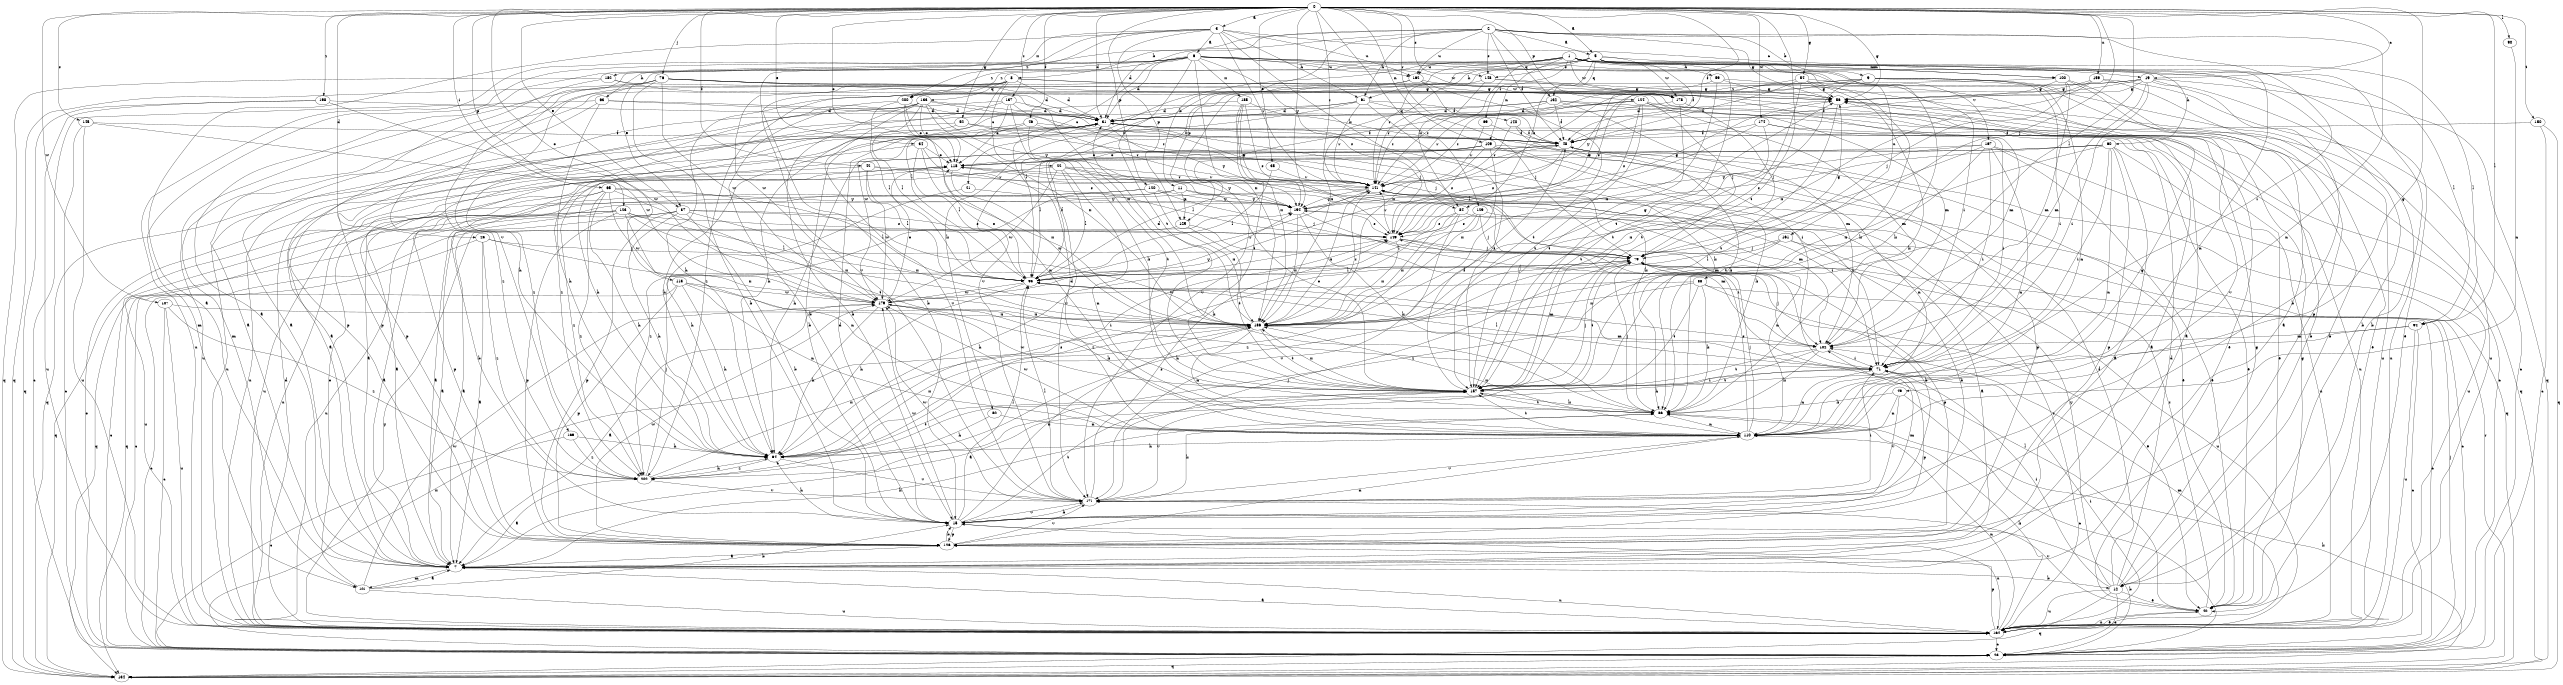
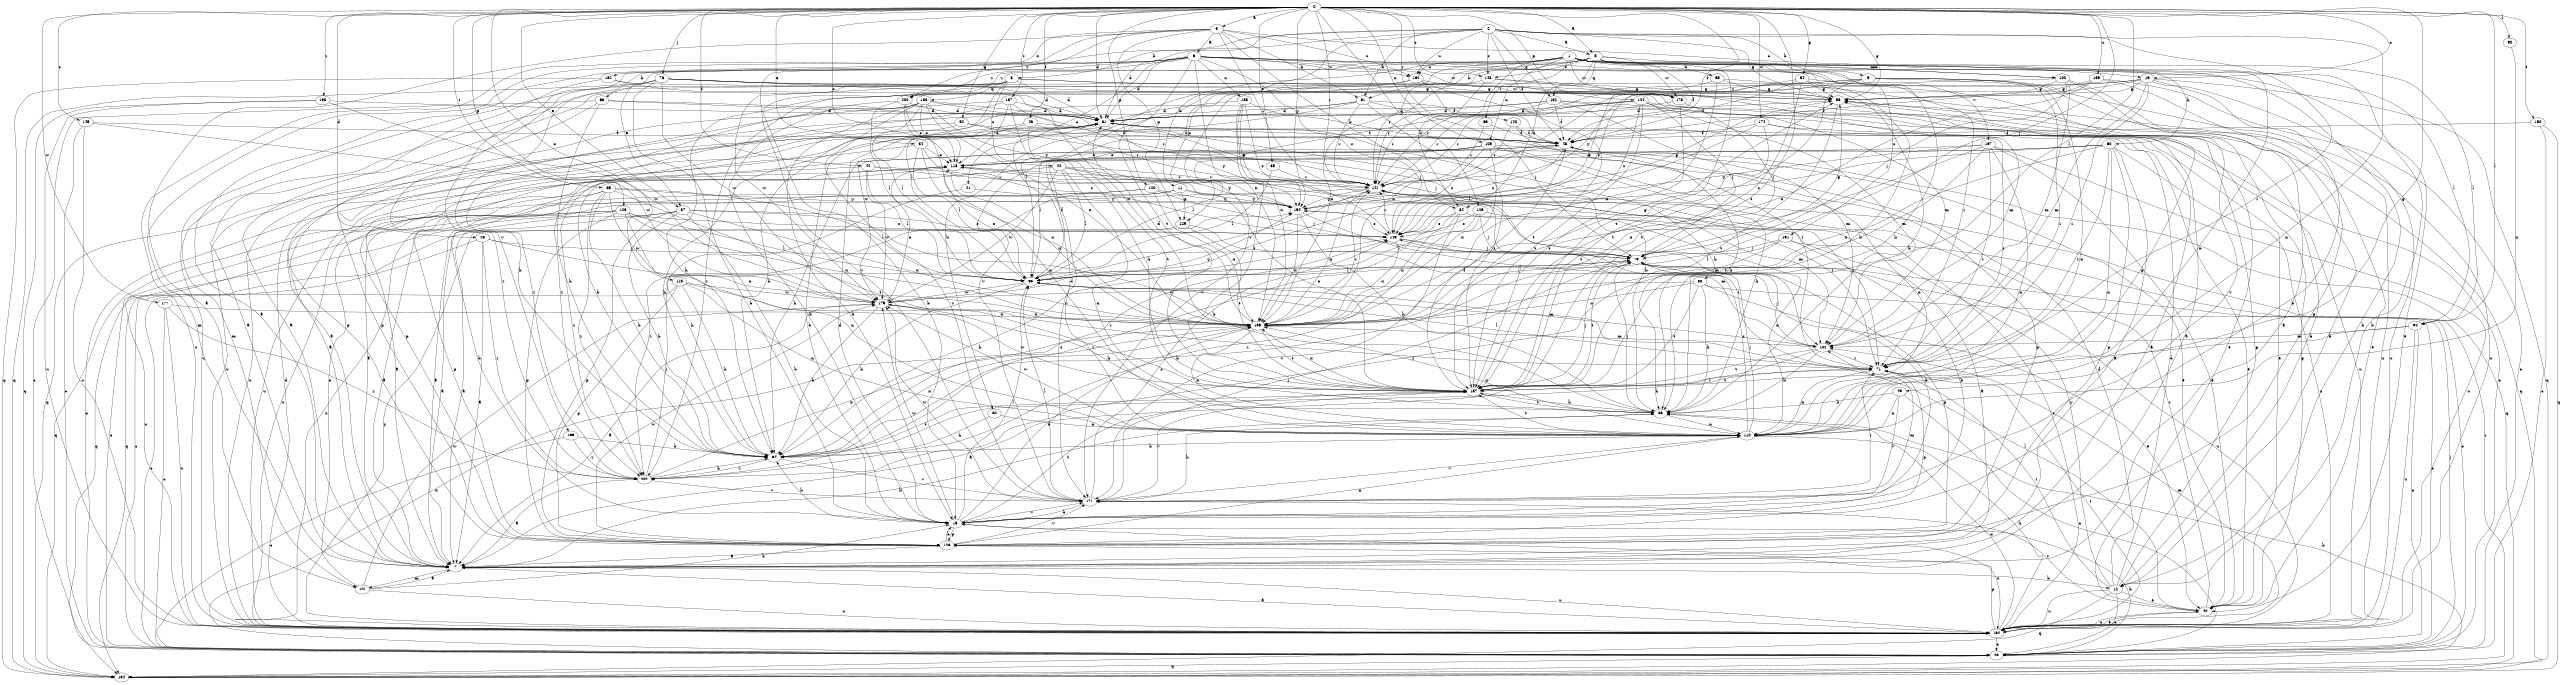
node "107": label "107" -> "177"
